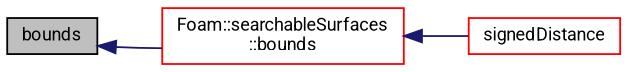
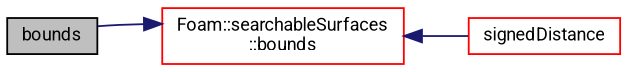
edge "Foam::searchableSurfaces ::bounds" -> "bounds": reversed
